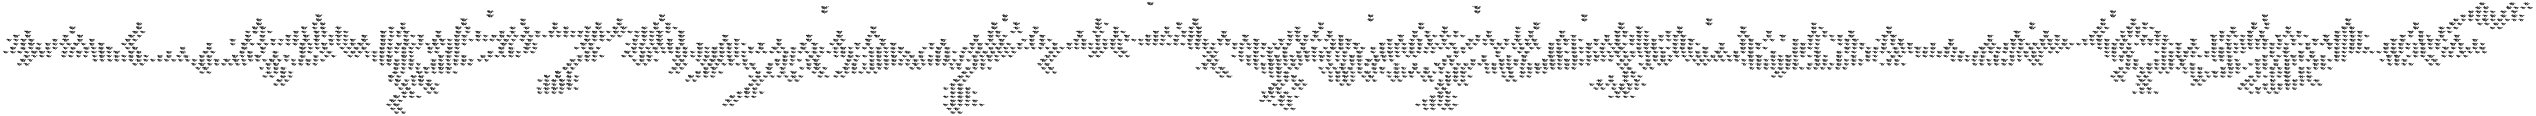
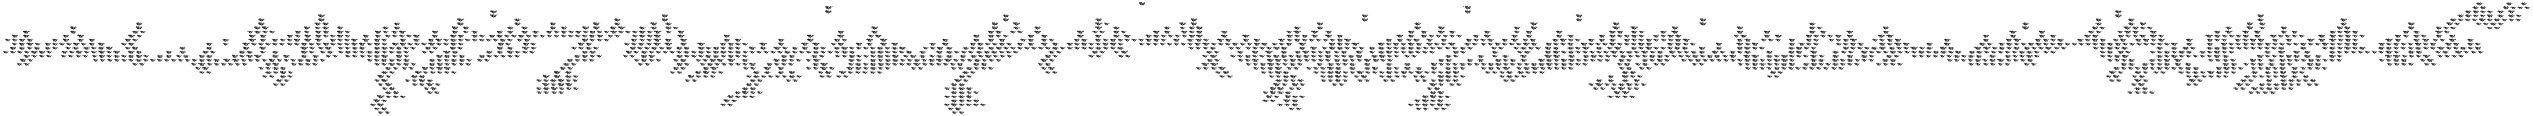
node "squared_error = 0.25 samples = 2 value = 0.5": removed
